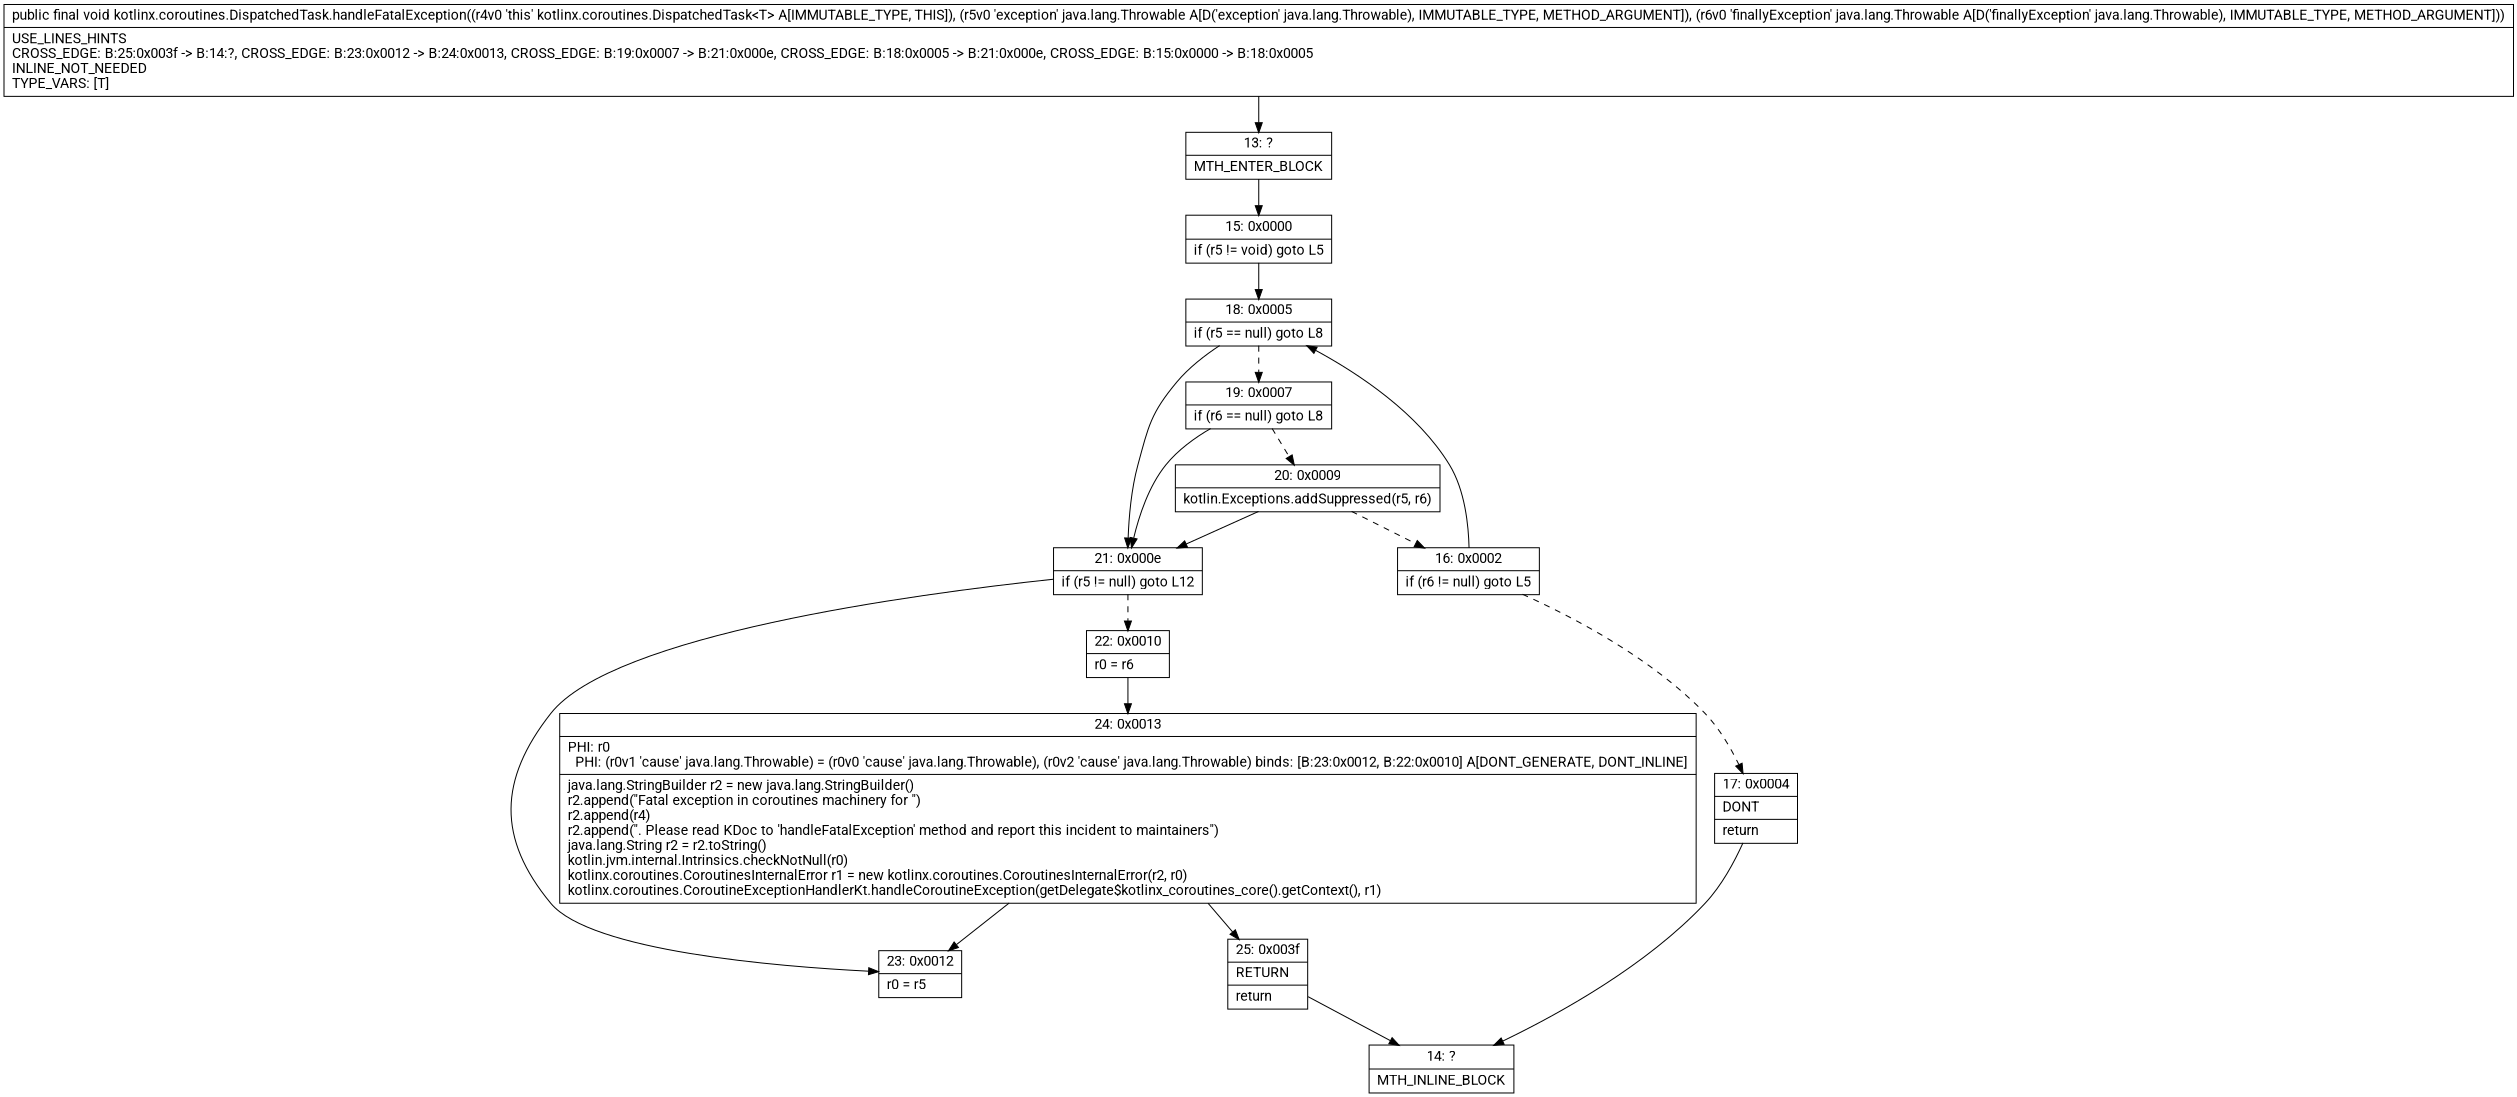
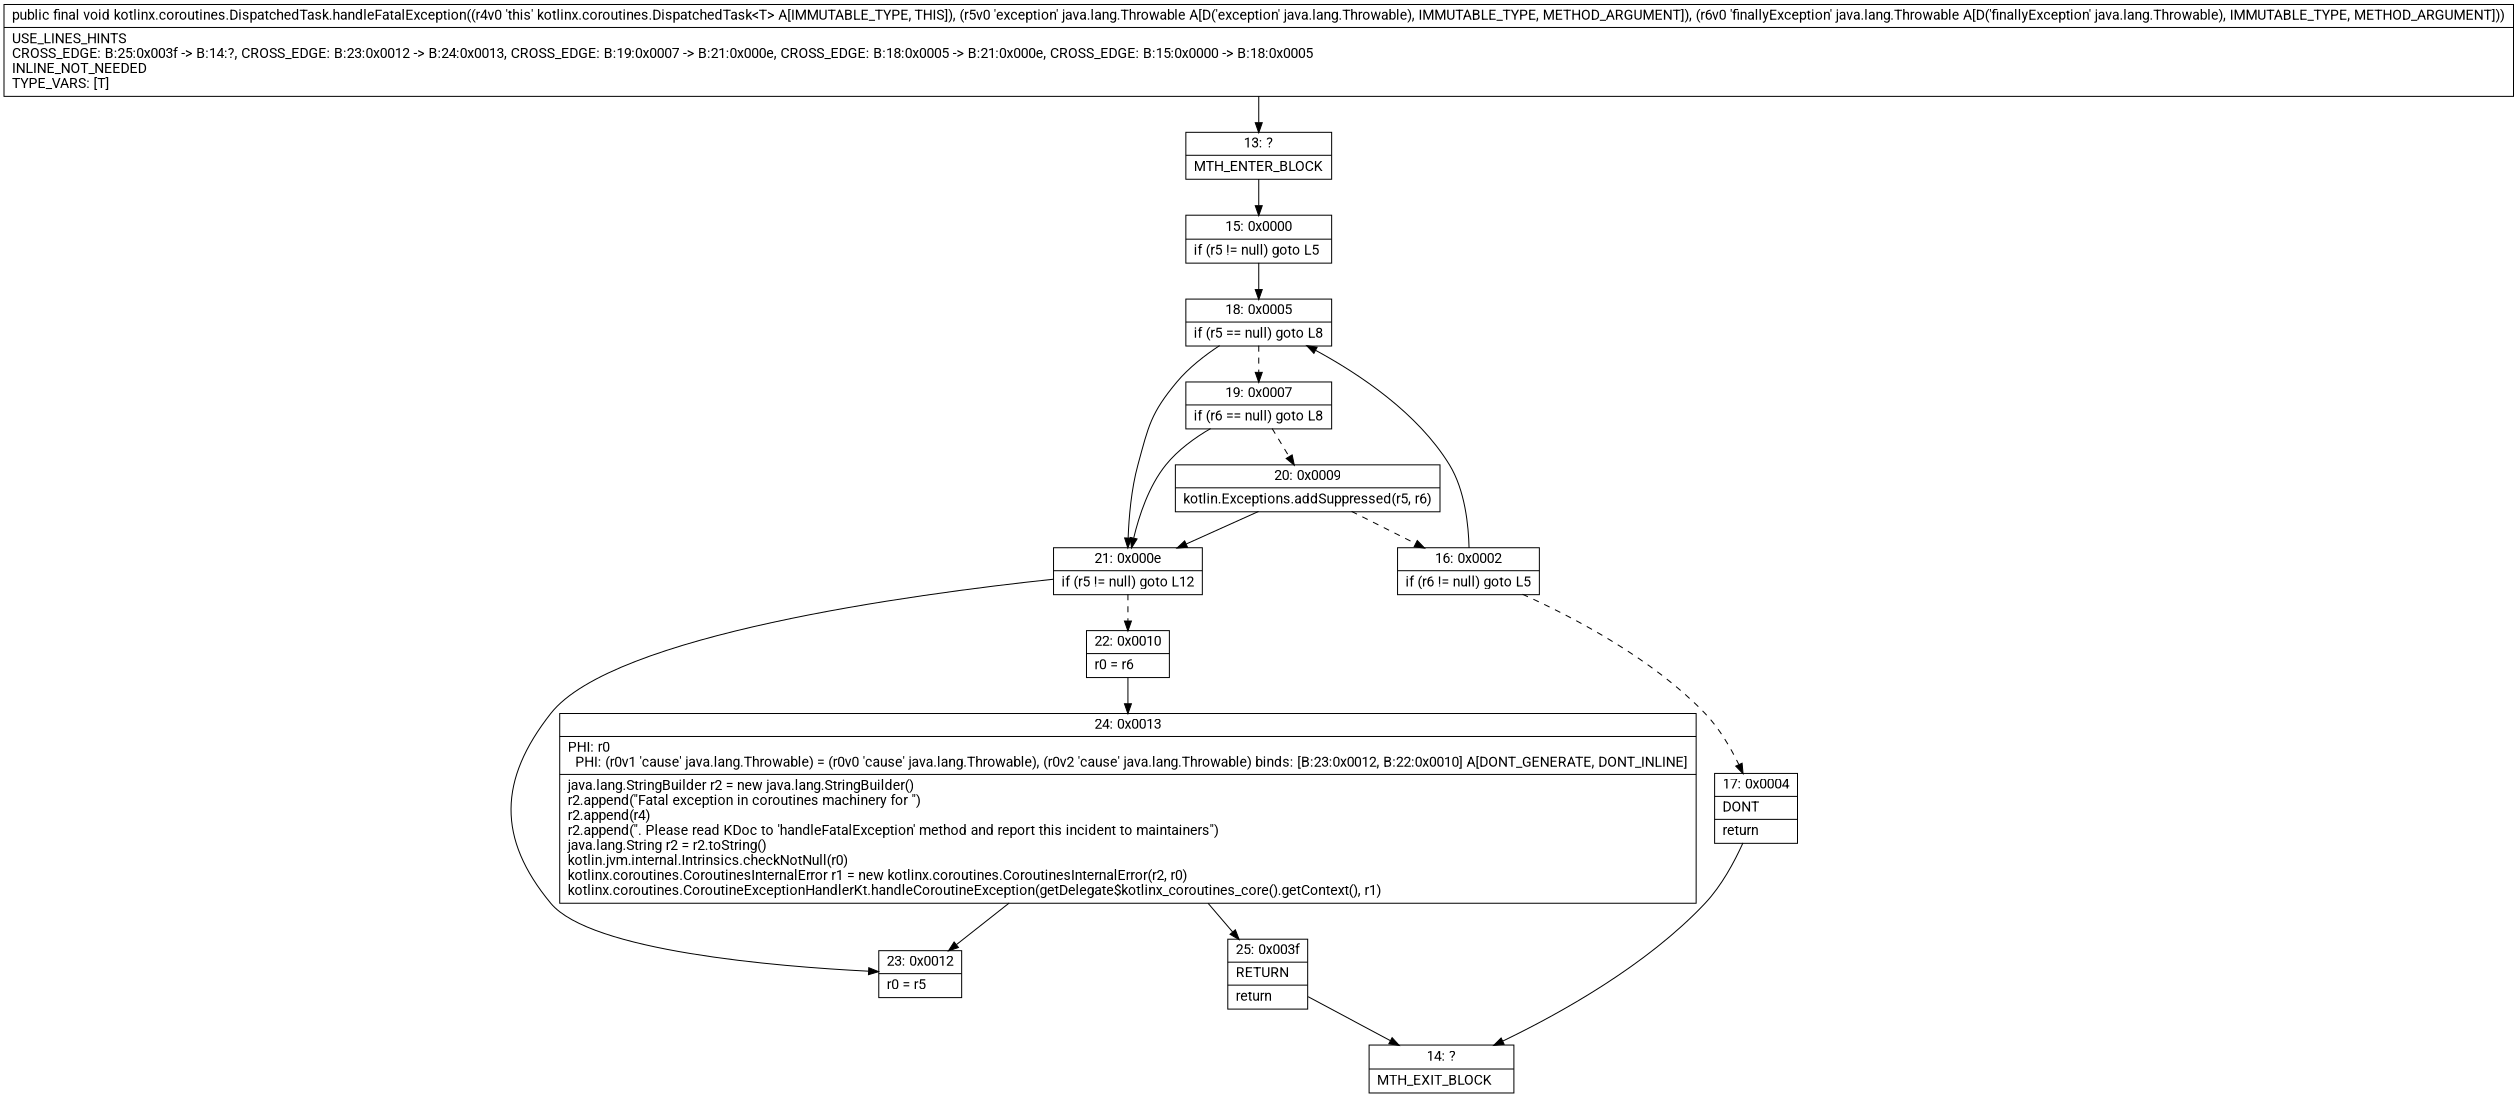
node "15: 0x0000": text "if (r5 != void) goto L5" -> "if (r5 != null) goto L5"
node "14: ?": text "MTH_INLINE_BLOCK" -> "MTH_EXIT_BLOCK"
